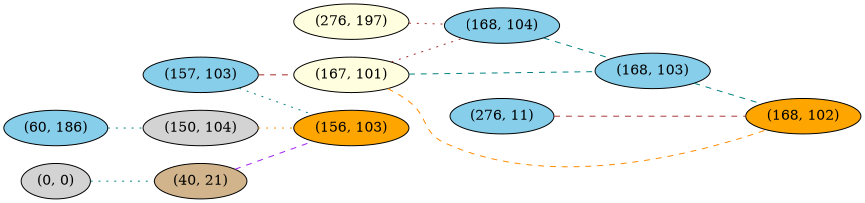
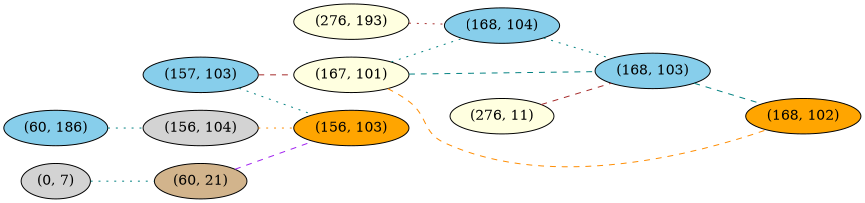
node "(276, 197)": label "(276, 197)" -> "(276, 193)"
edge "(168, 104)" -- "(168, 103)": style dashed -> dotted
edge "(168, 104)" -- "(167, 101)": color brown -> teal
node "(276, 11)": fillcolor skyblue -> lightyellow
edge "(276, 11)" -- "(168, 102)": now "(276, 11)" -- "(168, 103)"
node "(150, 104)": label "(150, 104)" -> "(156, 104)"
node "(0, 0)": label "(0, 0)" -> "(0, 7)"
node "(40, 21)": label "(40, 21)" -> "(60, 21)"
